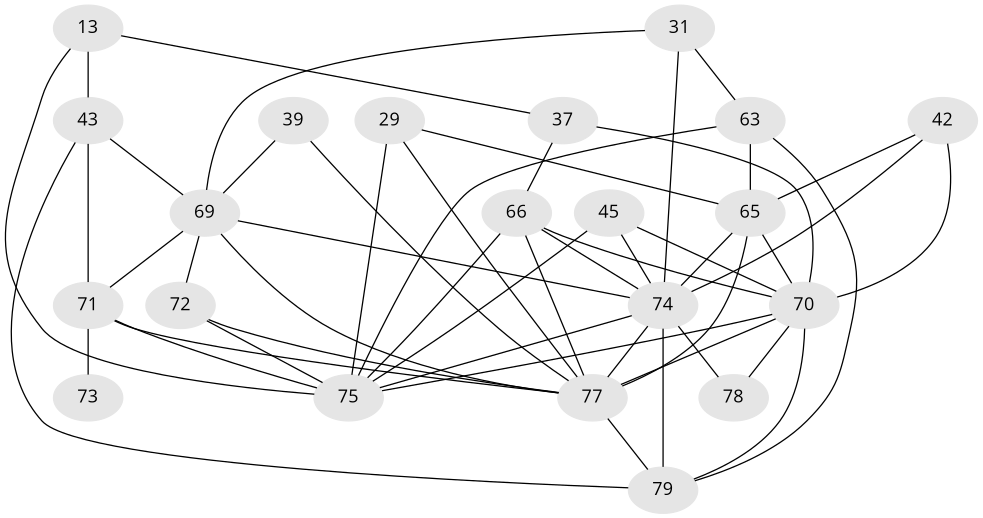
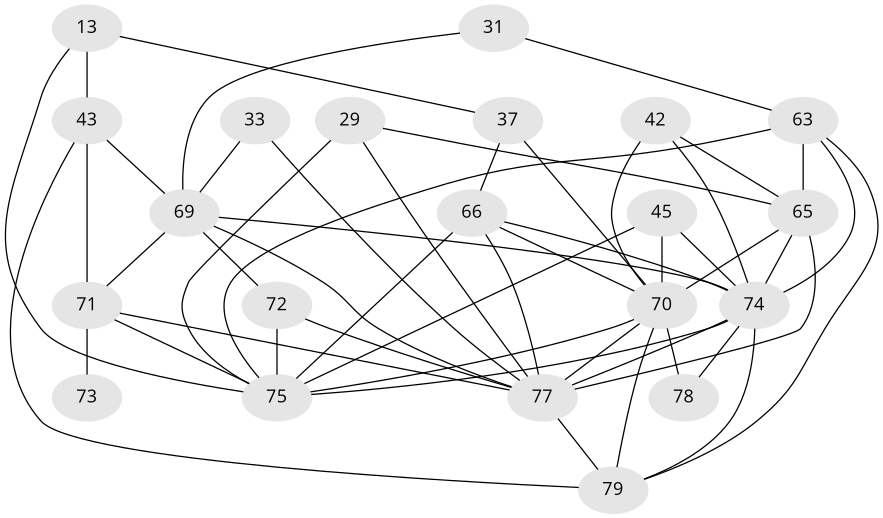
node "39": label "39" -> "33"
edge "31" -- "74": now "63" -- "74"
